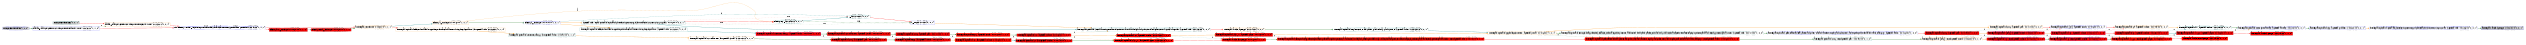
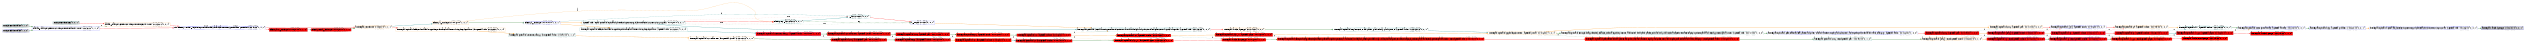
edge "BibEntry tmp = a@@@9@@@['0', '0', '1']" -> "b = tmp@@@11@@@['0', '0', '1']": label "true" -> "tmp"
node "testImportEntriesMedline['0', '1', '0']": added
